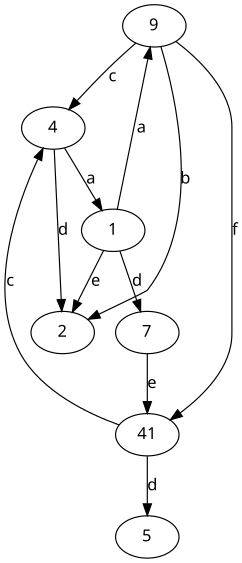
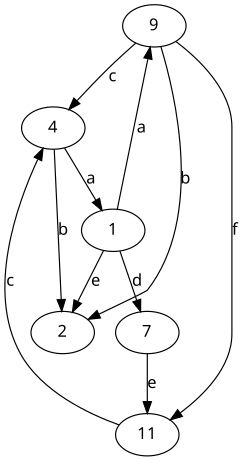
edge "4" -> "2": label "d" -> "b"
node "41": label "41" -> "11"
node "5": removed
